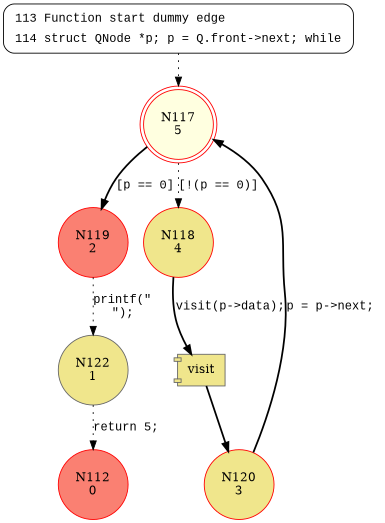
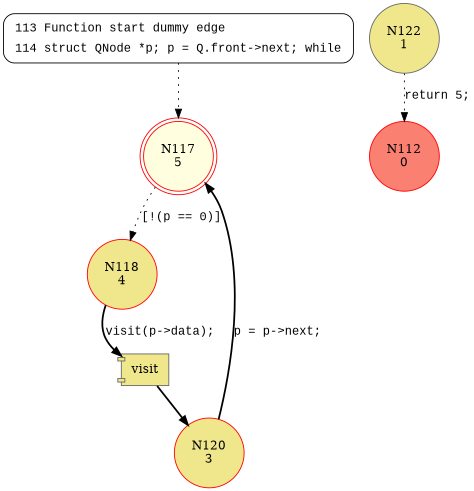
node "N119 2": removed
